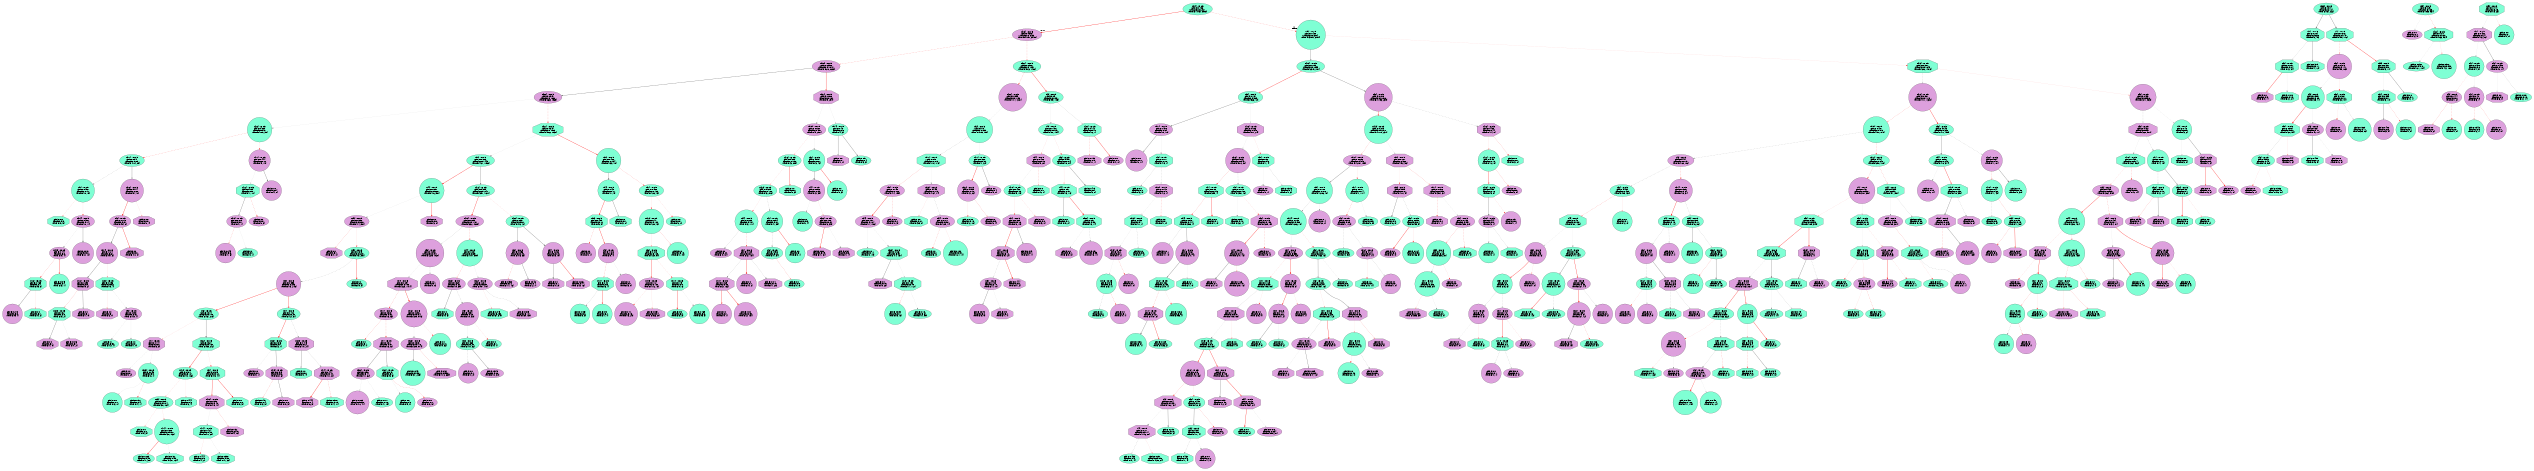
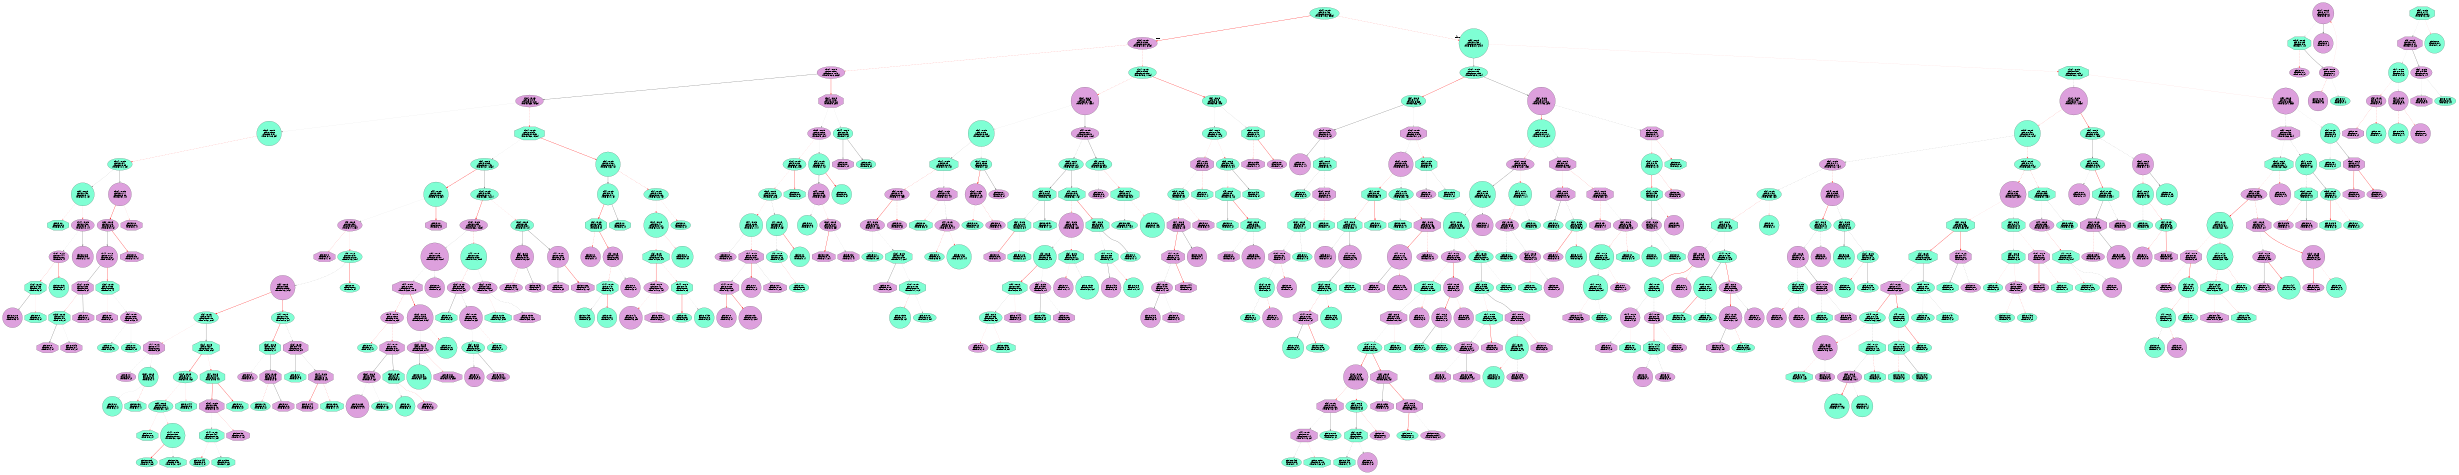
node "X[4] <= 0.5 gini = 0.271 samples = 919 value = [229, 1186]": added
edge "X[22] <= 0.5 gini = 0.388 samples = 97 value = [109, 39]" -> "X[17] <= 0.5 gini = 0.444 samples = 12 value = [5, 10]": now "X[15] <= 0.5 gini = 0.219 samples = 7 value = [1, 7]" -> "X[17] <= 0.5 gini = 0.444 samples = 12 value = [5, 10]"
node "X[2] <= 0.5 gini = 0.339 gini = 290 value = [97, 351]": label "X[2] <= 0.5 gini = 0.339 gini = 290 value = [97, 351]" -> "X[2] <= 0.5 gini = 0.339 samples = 290 value = [97, 351]"
edge "X[14] <= 0.5 gini = 0.124 samples = 61 value = [84, 6]" -> "X[23] <= 0.5 gini = 0.096 samples = 52 value = [75, 4]": style dotted -> bold
